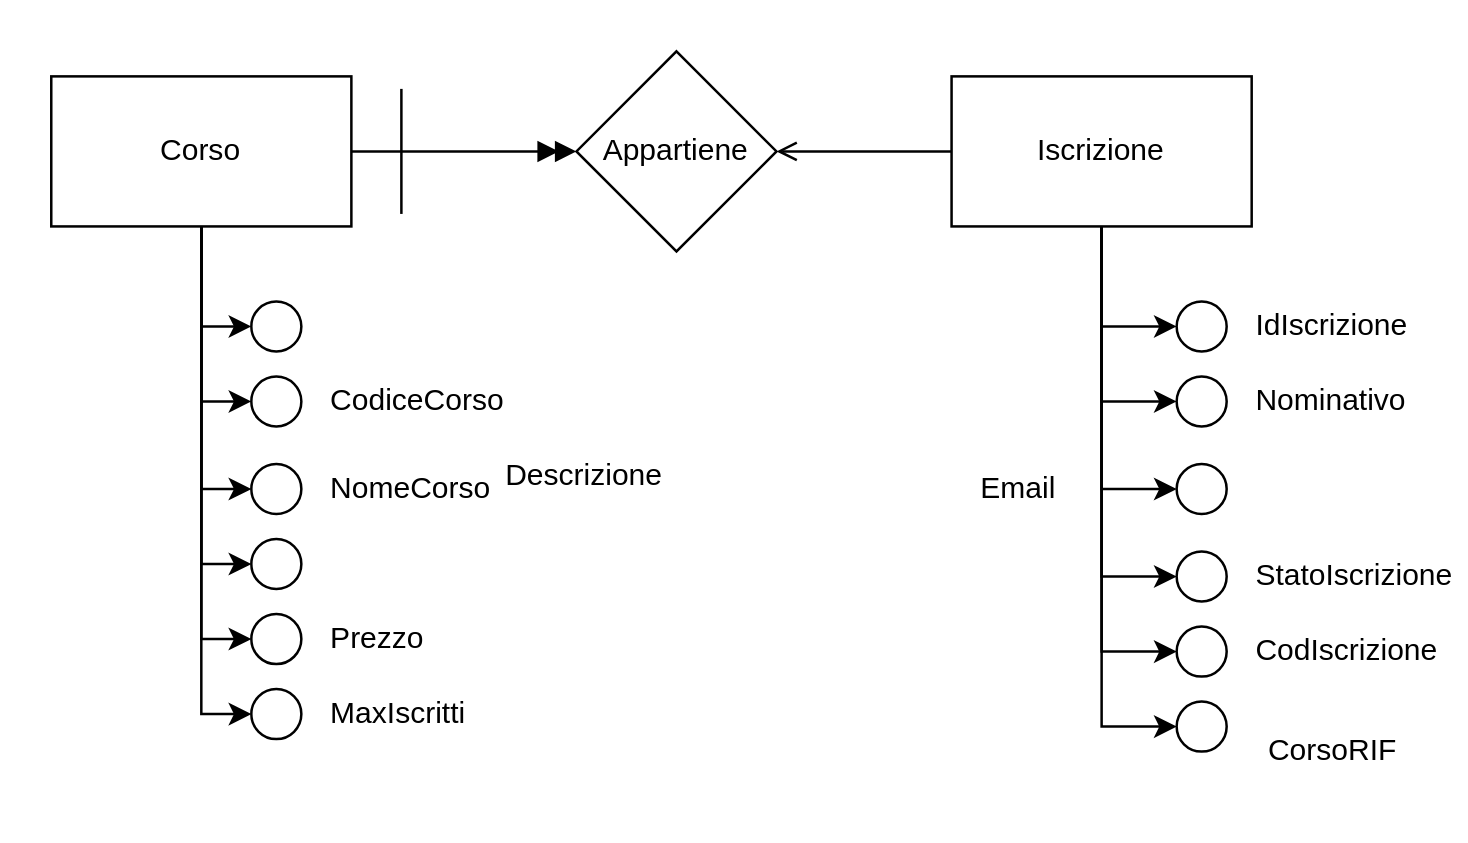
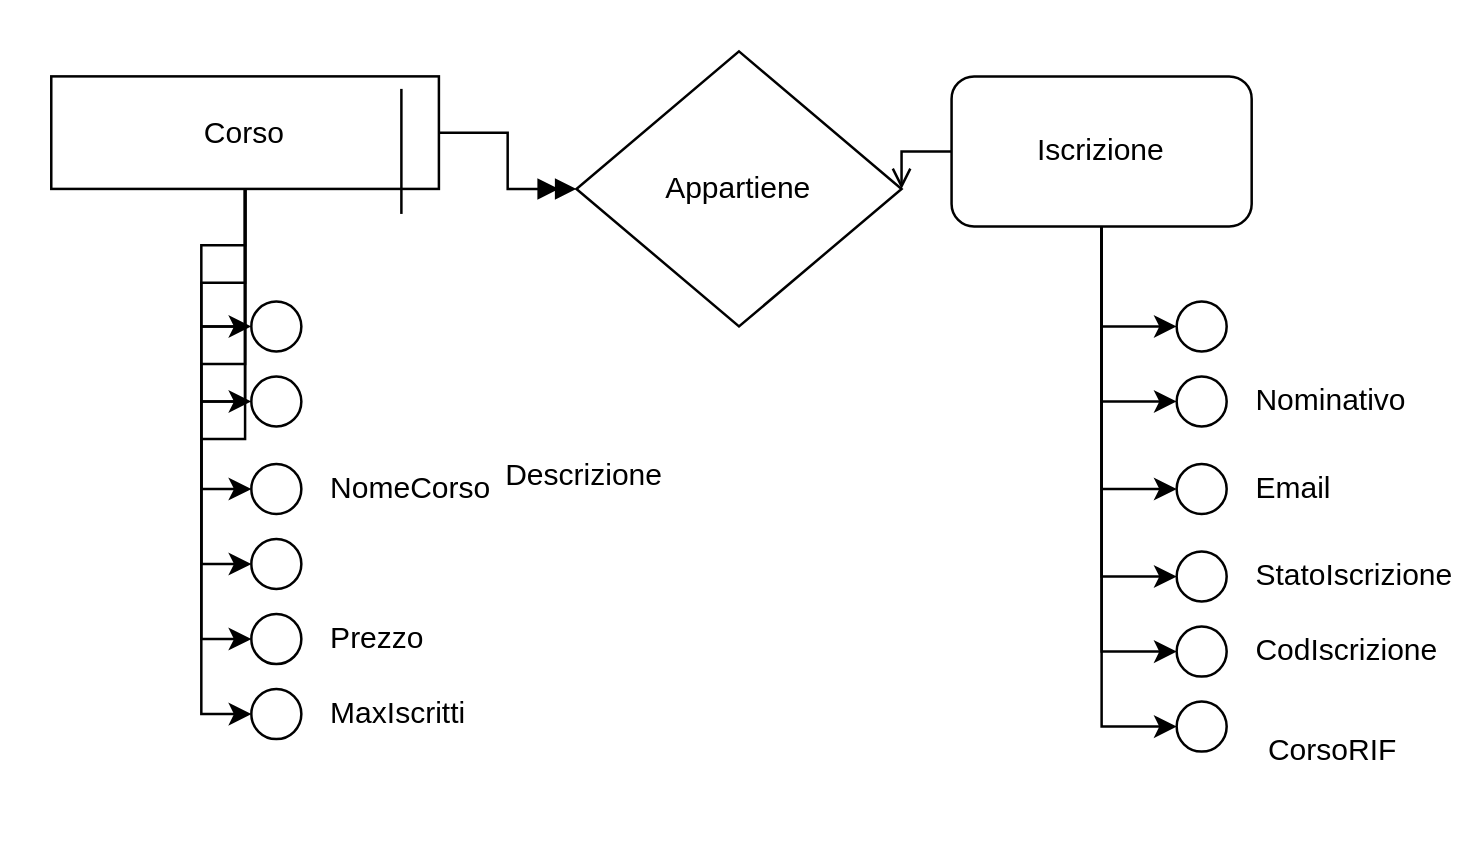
node "Corso": size 300x150 -> 388x113
node "Appartiene": size 200x200 -> 325x275
node "Iscrizione": shape rectangle -> rounded rectangle
node "IdIscrizione": removed
node "CodiceCorso": removed
node "Email": moved (1051, 489) -> (1326, 489)
